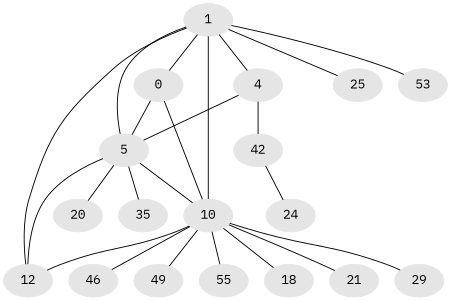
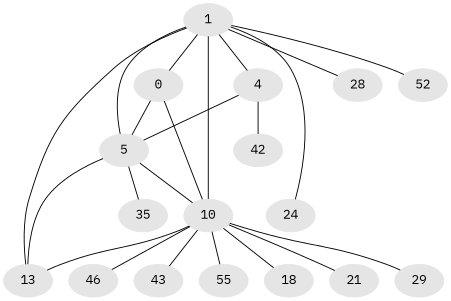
node "25": label "25" -> "28"
node "53": label "53" -> "52"
edge "42" -- "24": now "1" -- "24"
node "20": removed
node "12": label "12" -> "13"
node "49": label "49" -> "43"
